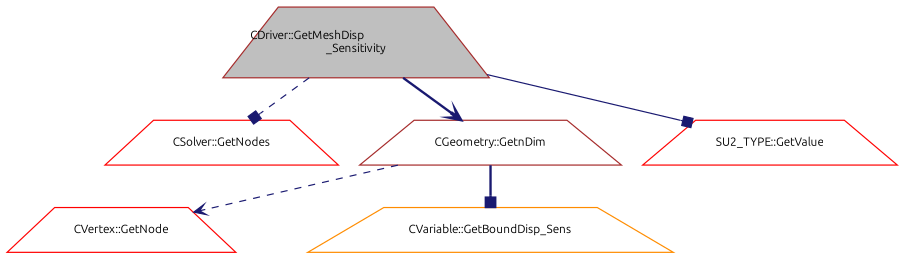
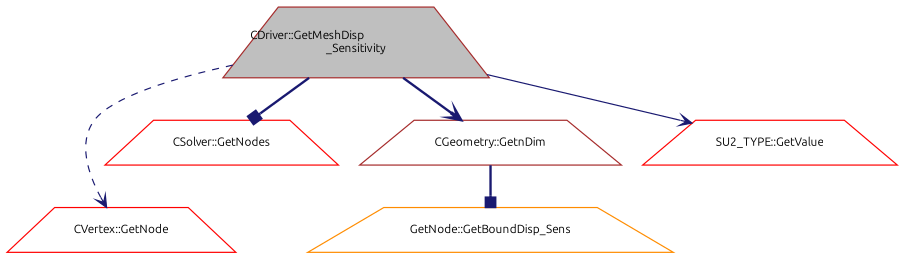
edge "CDriver::GetMeshDisp _Sensitivity" -> "CSolver::GetNodes": style dashed -> bold
edge "CDriver::GetMeshDisp _Sensitivity" -> "SU2_TYPE::GetValue": arrowhead box -> vee
edge "CGeometry::GetnDim" -> "CVertex::GetNode": now "CDriver::GetMeshDisp _Sensitivity" -> "CVertex::GetNode"
node "CVariable::GetBoundDisp_Sens": label "CVariable::GetBoundDisp_Sens" -> "GetNode::GetBoundDisp_Sens"
